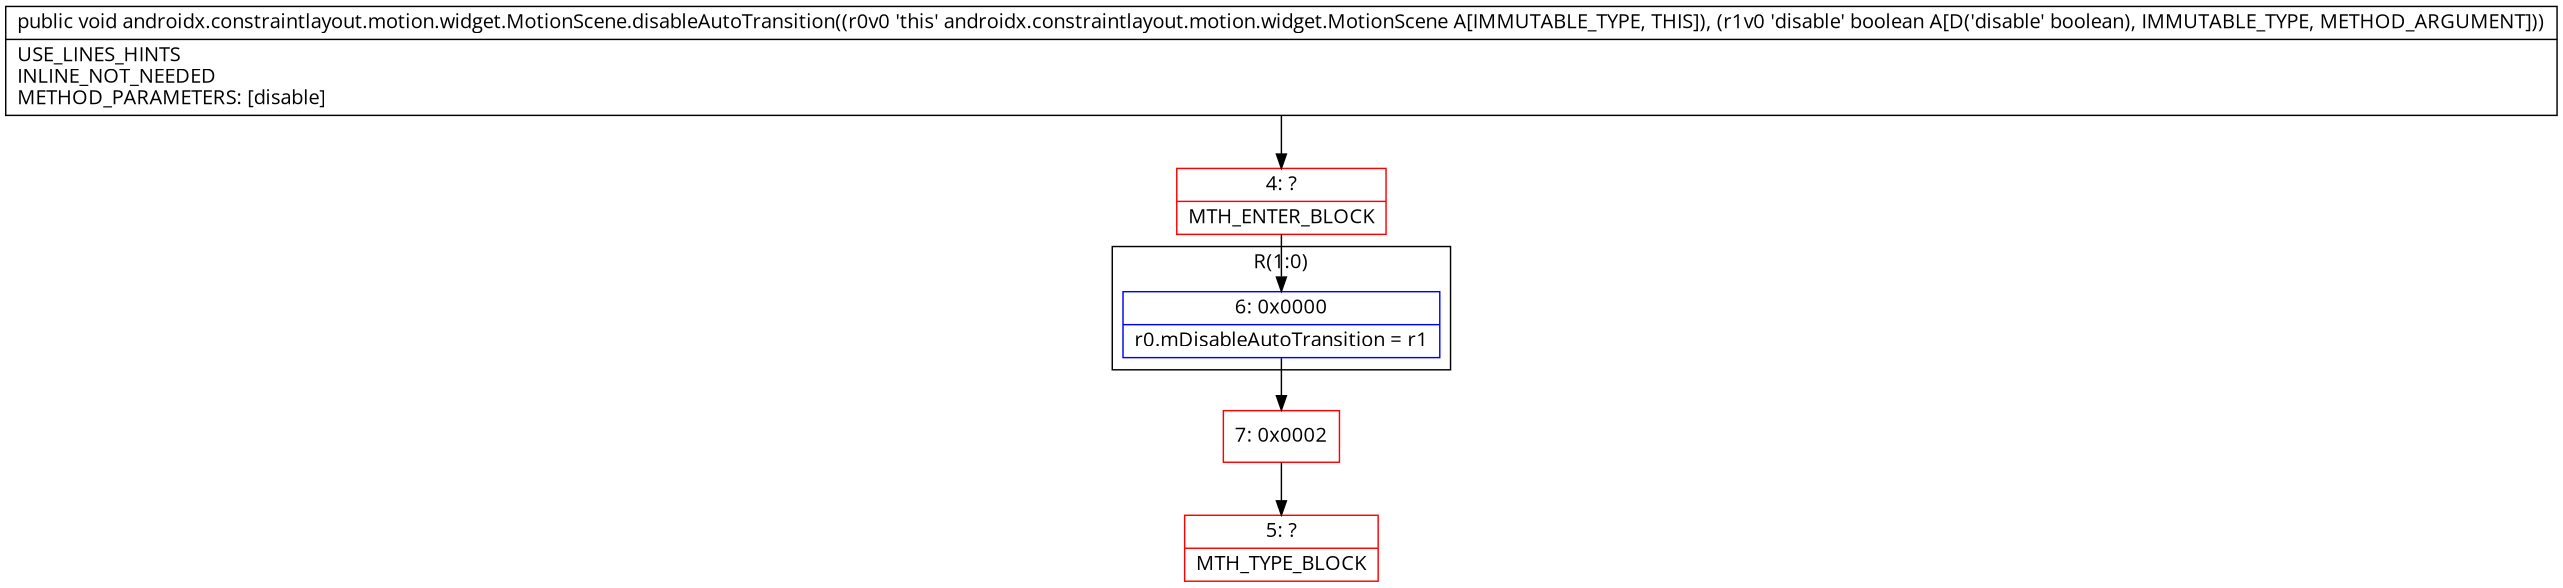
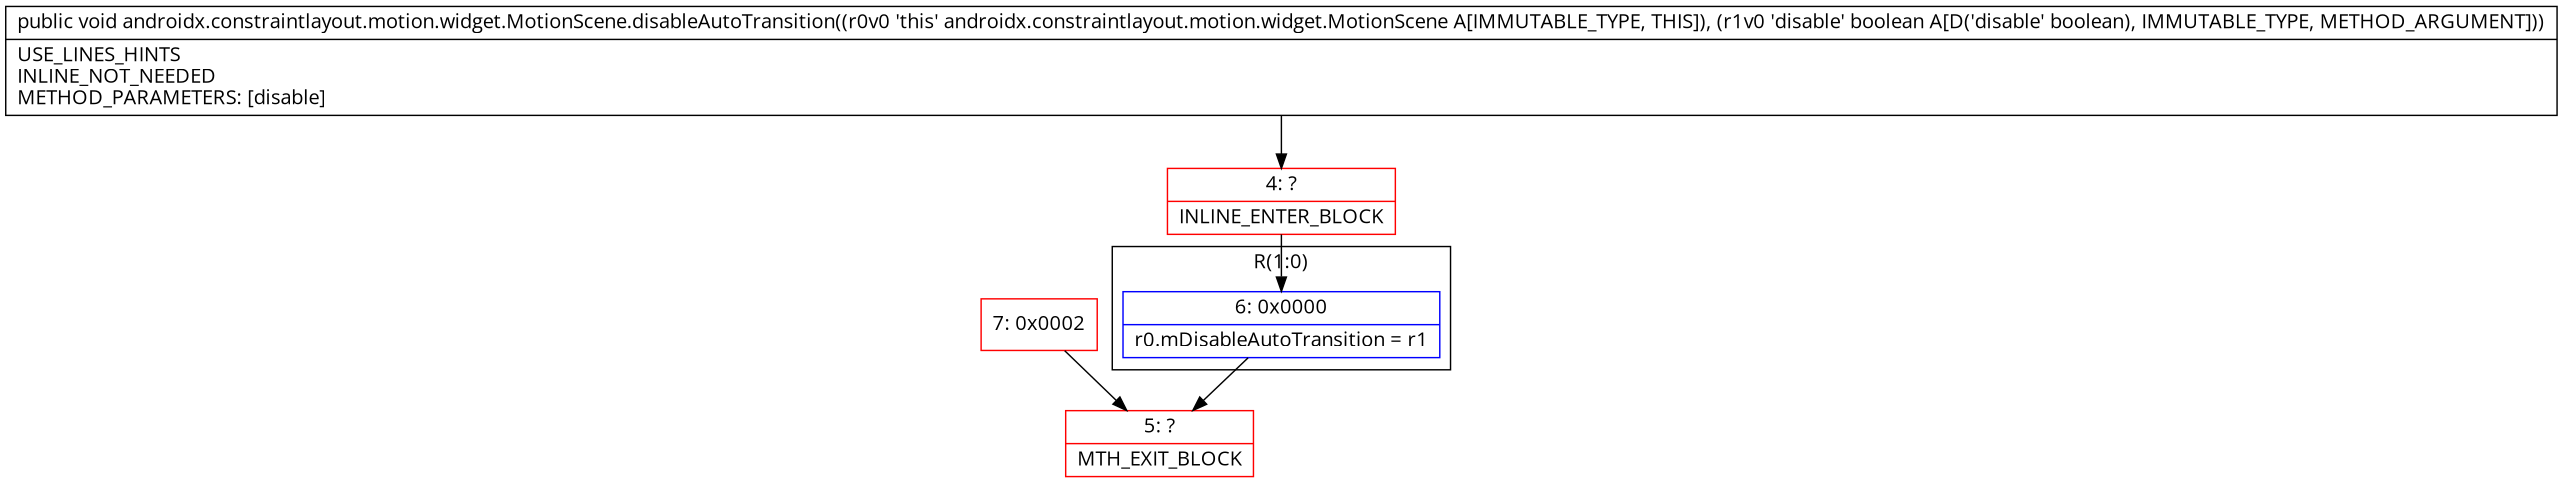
node "4: ?": text "MTH_ENTER_BLOCK" -> "INLINE_ENTER_BLOCK"
edge "6: 0x0000" -> "7: 0x0002": now "6: 0x0000" -> "5: ?"
node "5: ?": text "MTH_TYPE_BLOCK" -> "MTH_EXIT_BLOCK"
